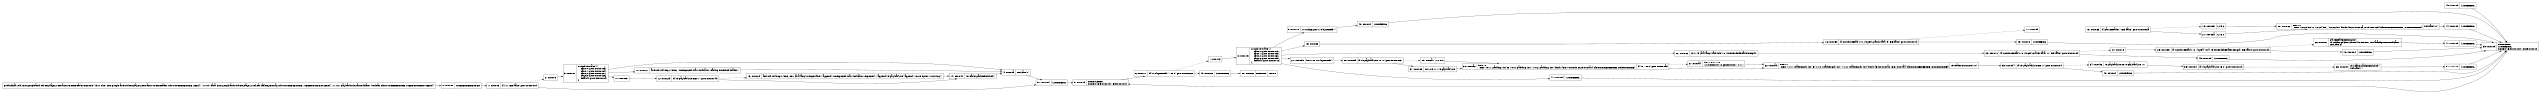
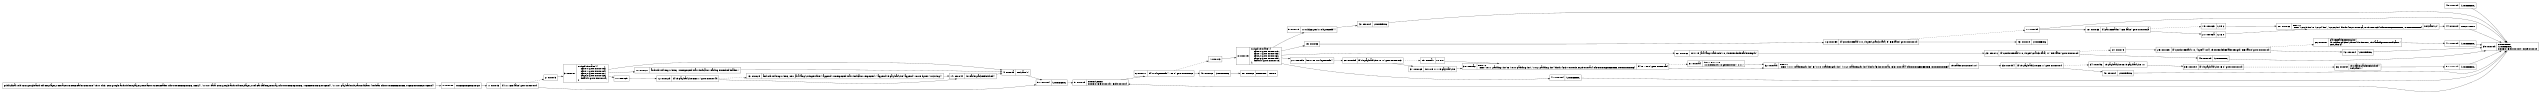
node "44: 0x000d": text "SYNTHETIC" -> "ARGUMENT"
edge "17: 0x005f" -> "18: 0x0063": added
edge "43: 0x000d" -> "39: 0x000d": now "17: 0x005f" -> "39: 0x000d"
